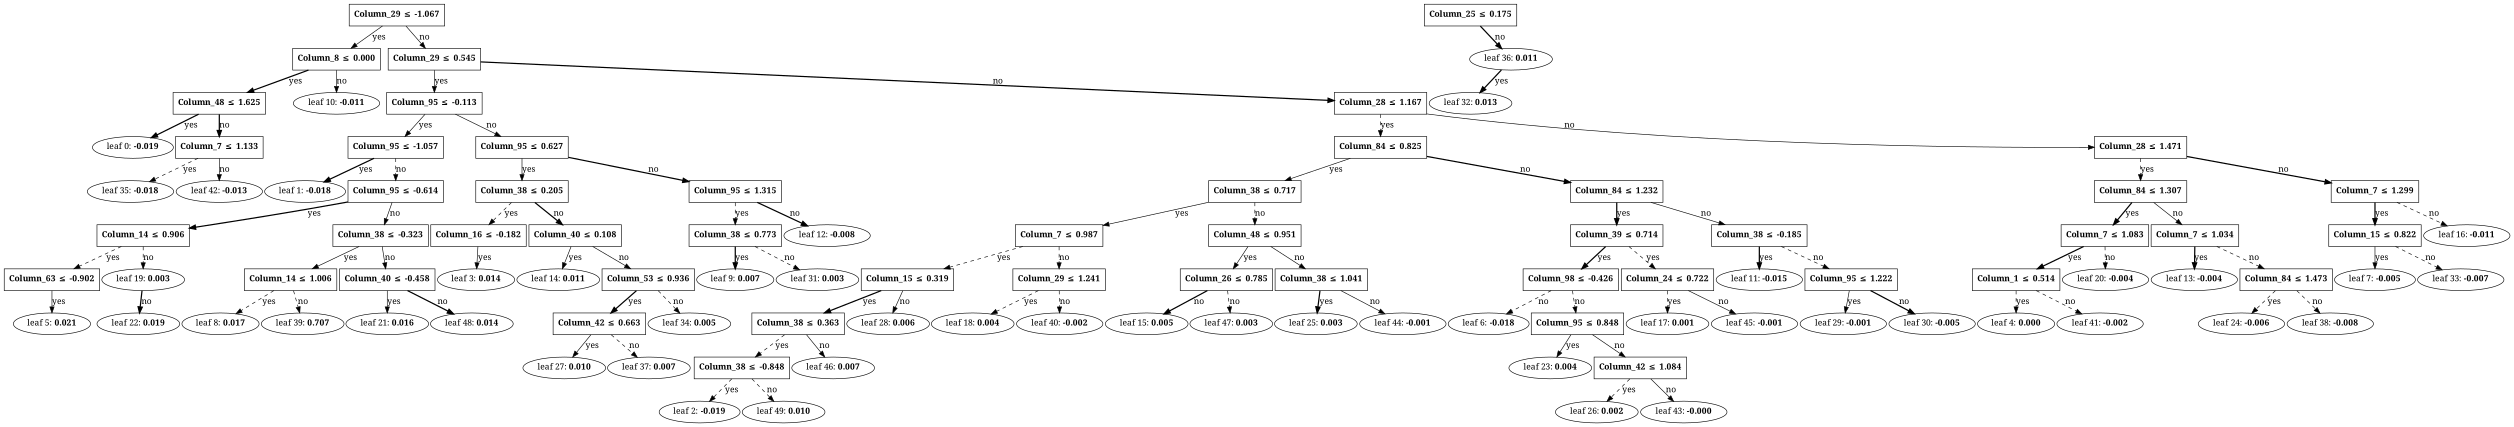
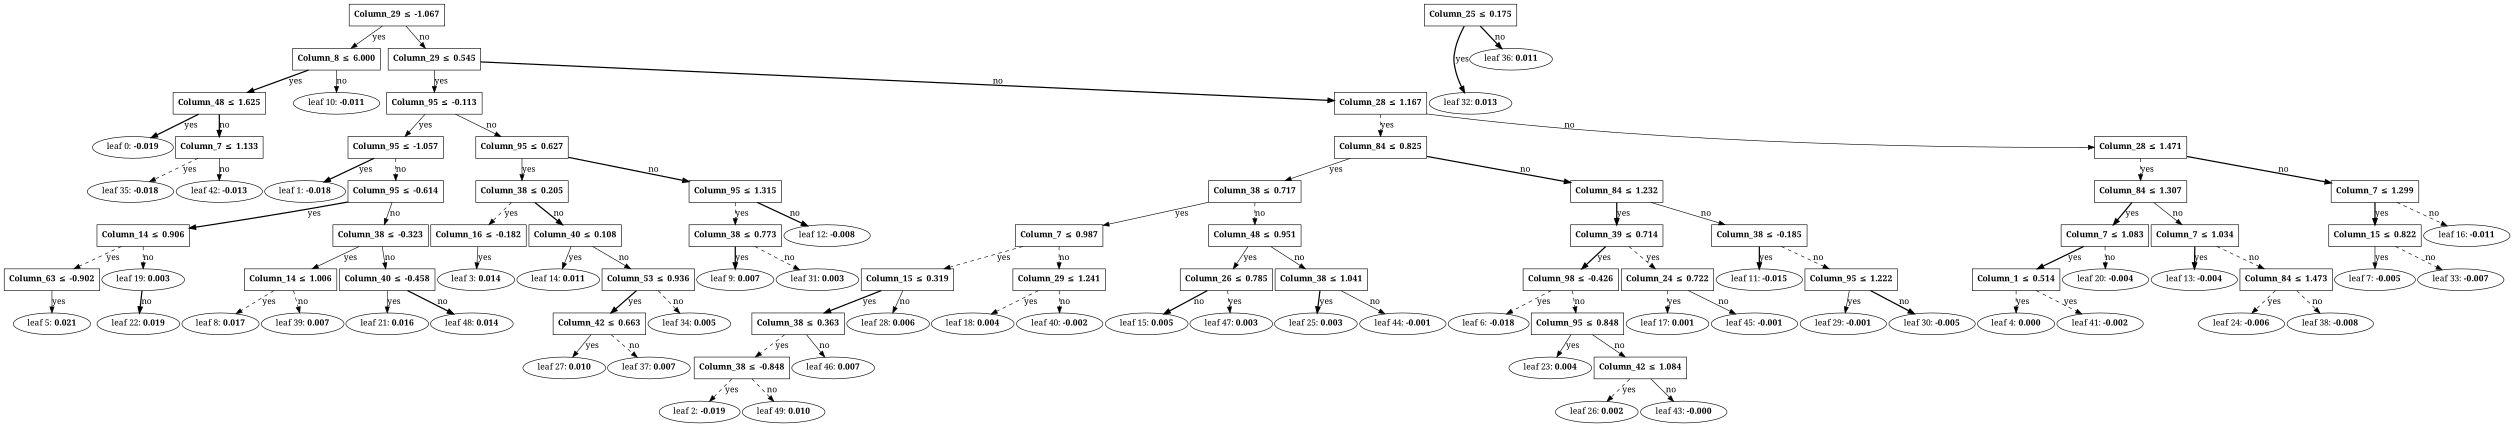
node "Column_8": text "0.000" -> "6.000"
edge "leaf 36:" -> "leaf 32:": now "Column_25" -> "leaf 32:"
edge "Column_26" -> "leaf 47:": label "no" -> "yes"
edge "Column_98" -> "leaf 6:": label "no" -> "yes"
edge "Column_1" -> "leaf 41:": label "no" -> "yes"
node "leaf 39:": text "0.707" -> "0.007"
